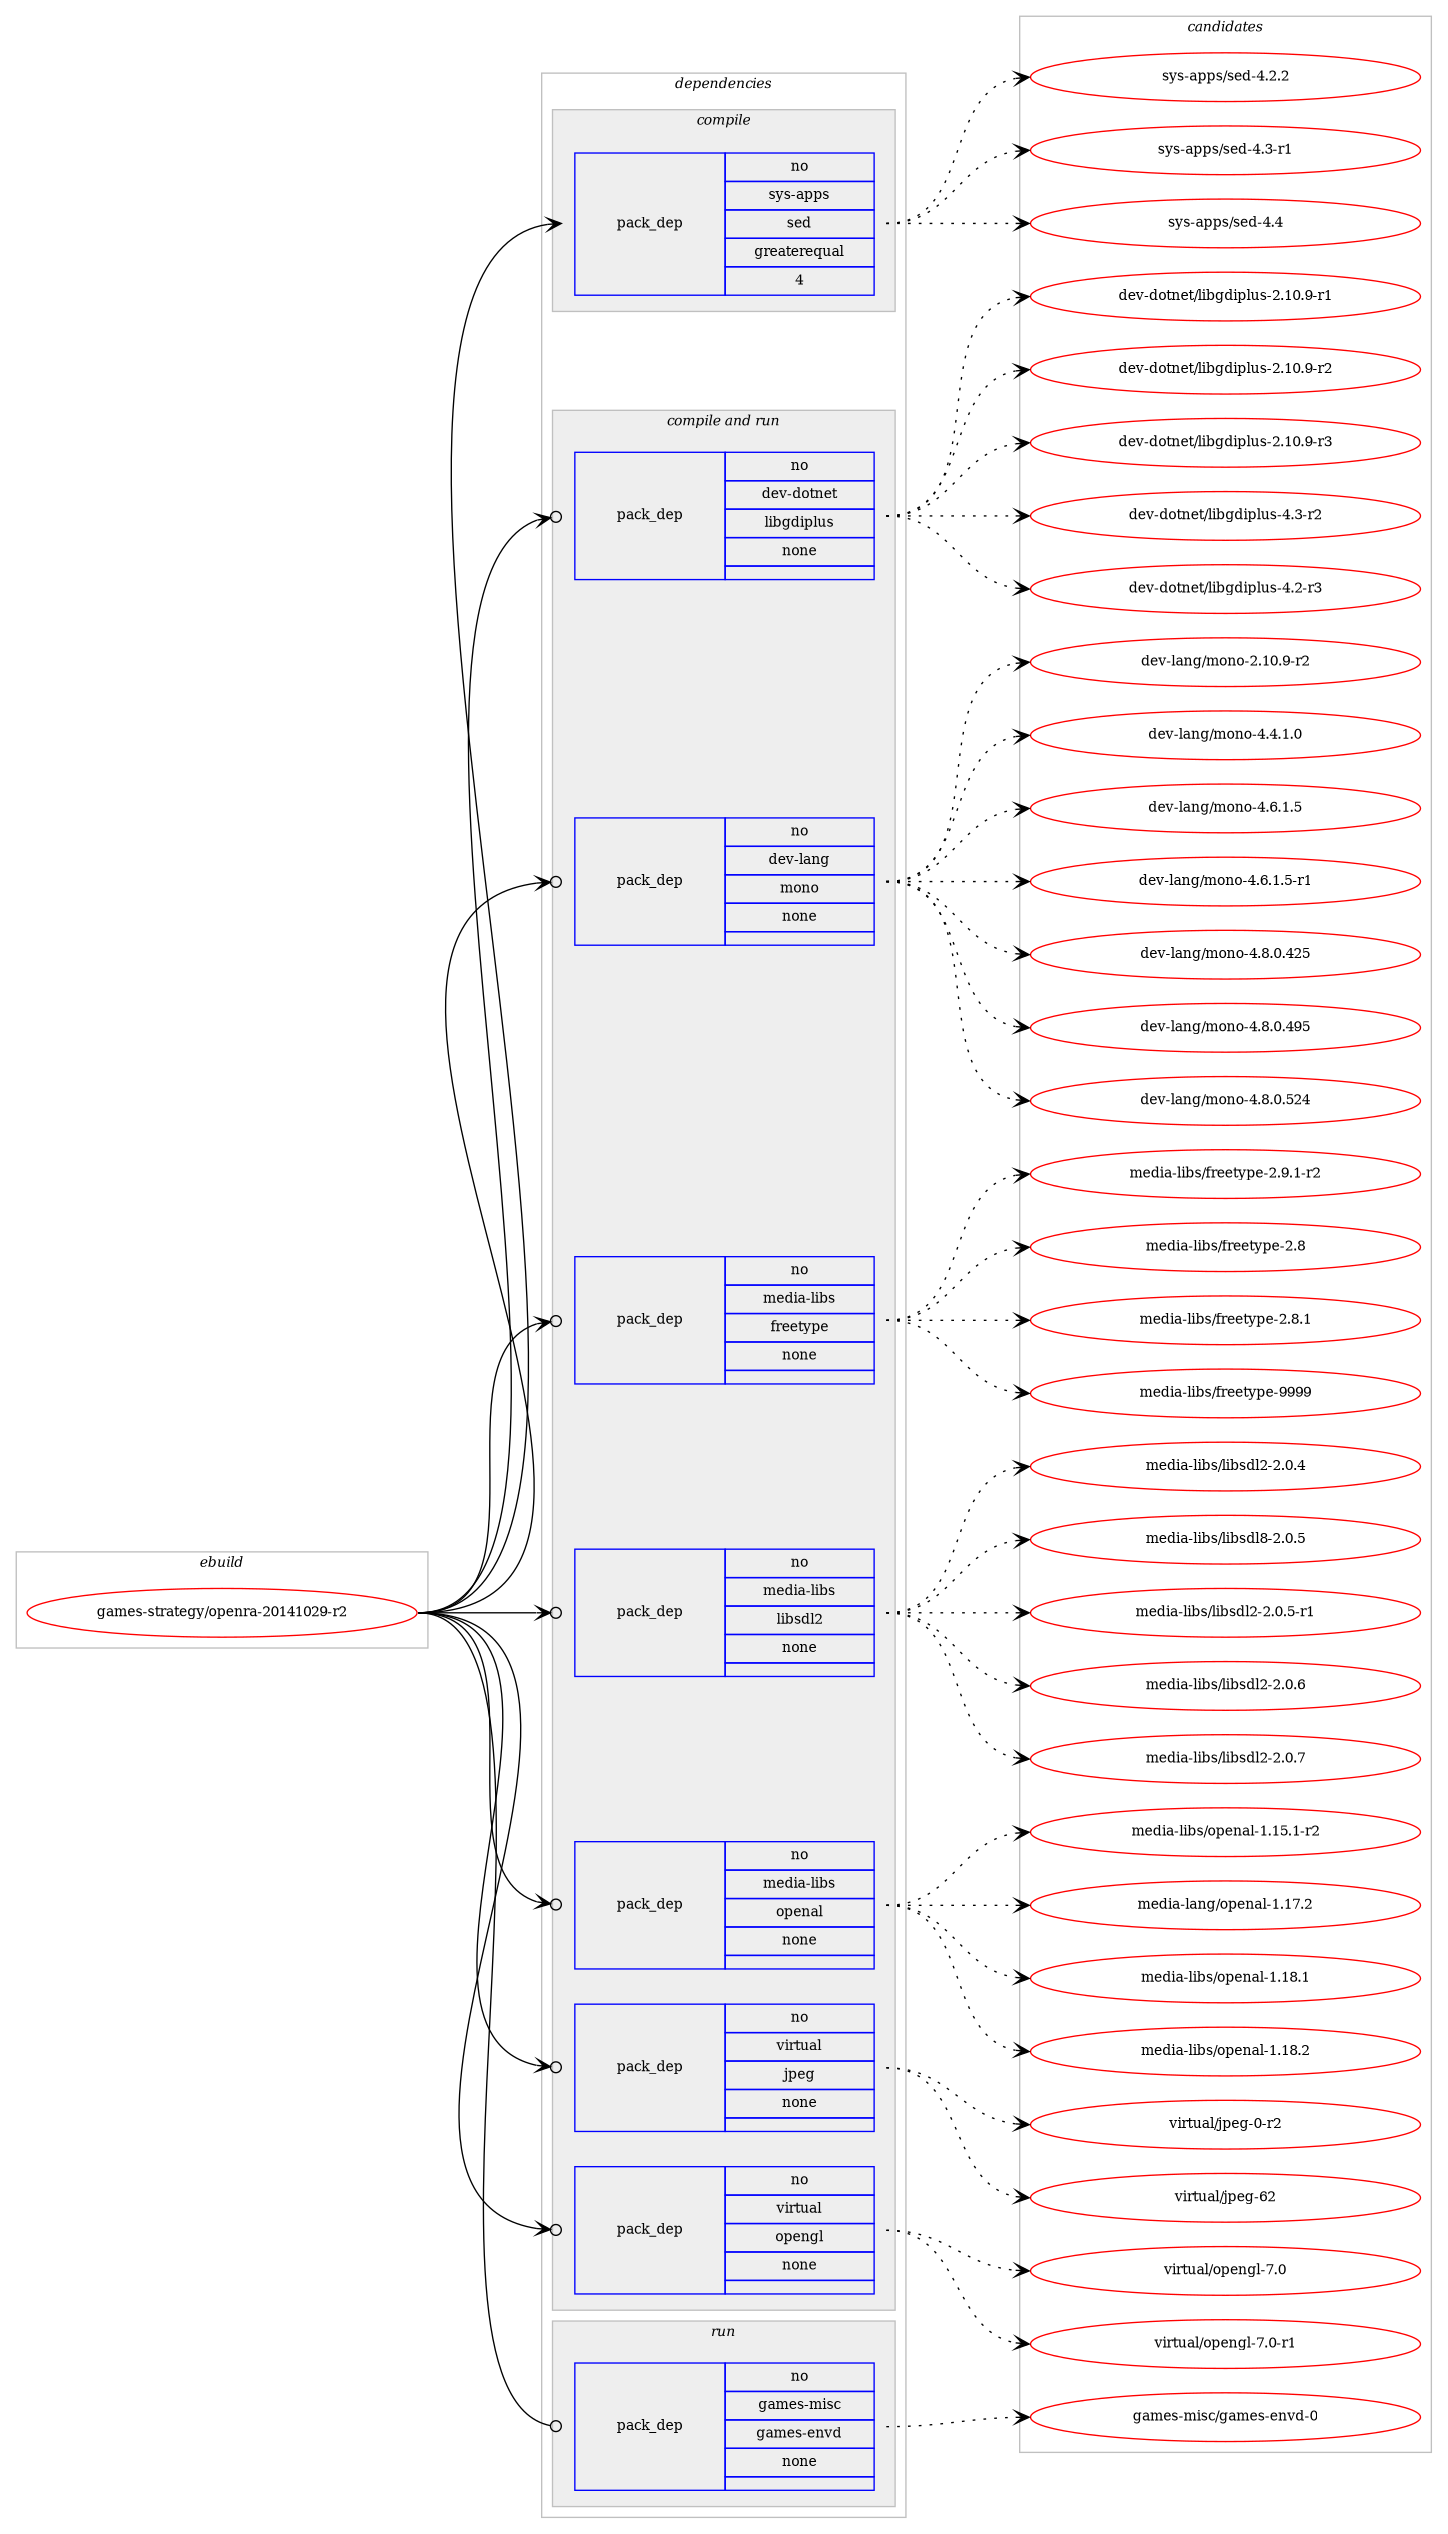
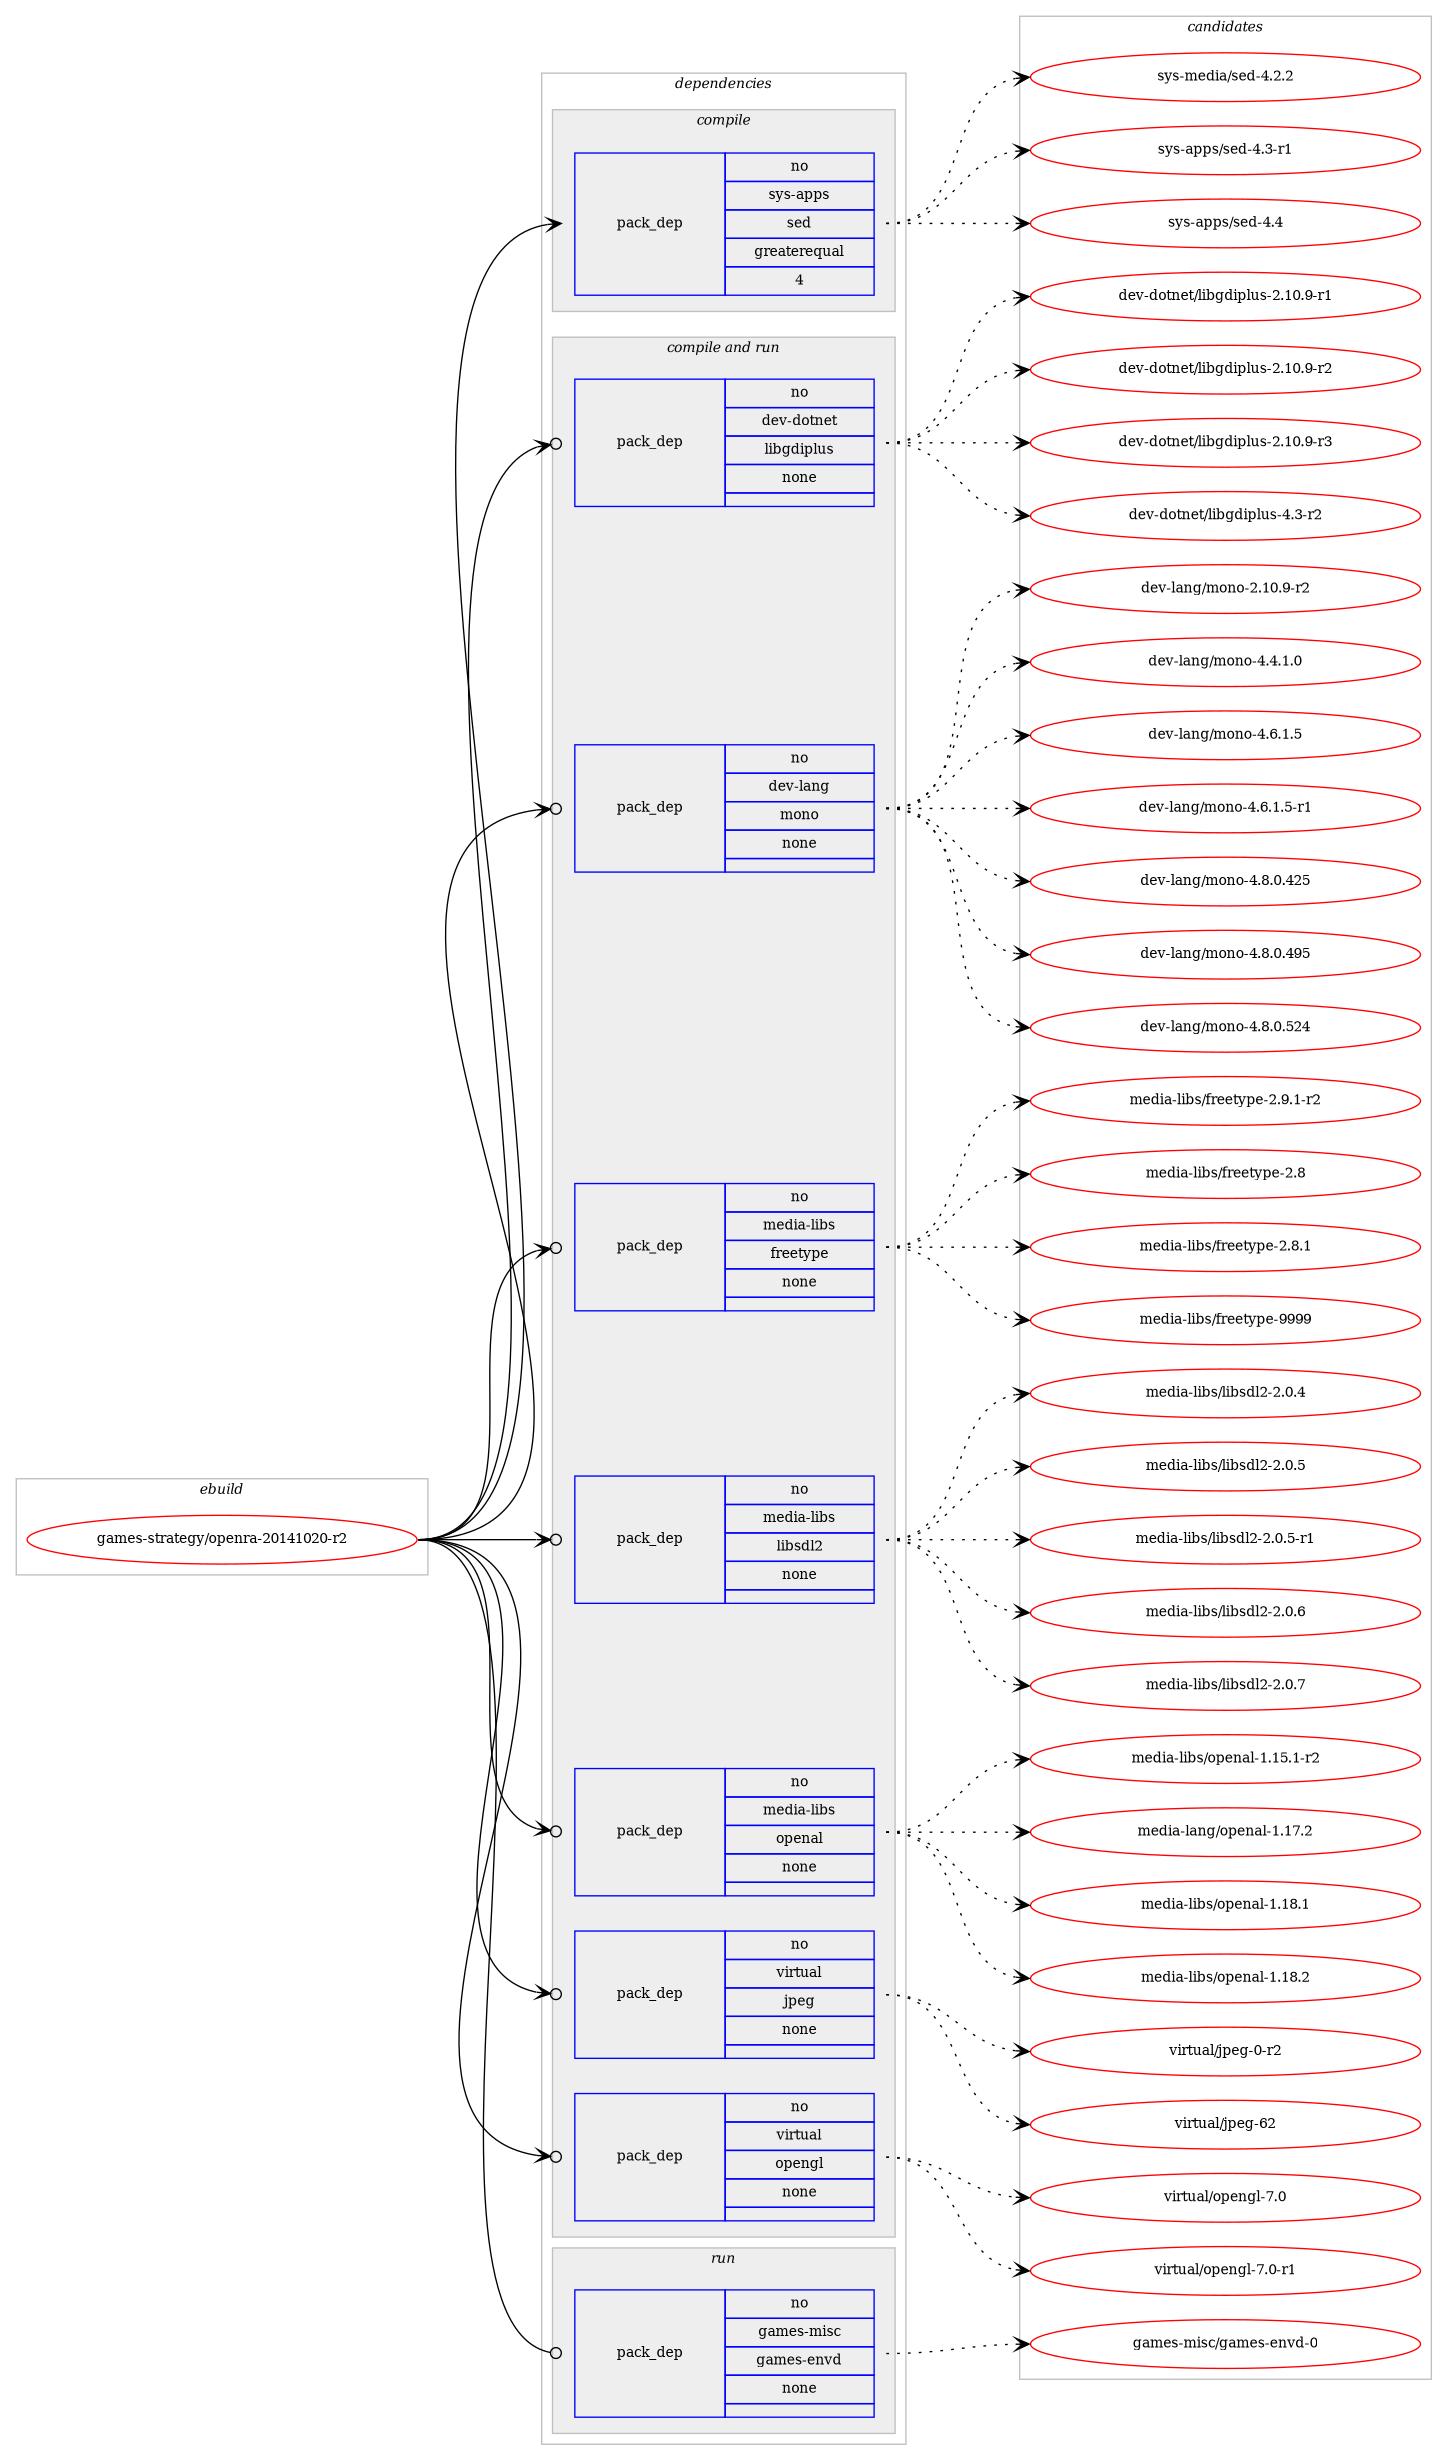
node "sys-apps/sed-4.2.2": label "sys-apps/sed-4.2.2" -> "sys-media/sed-4.2.2"
node "dev-dotnet/libgdiplus-4.2-r3": removed
node "media-libs/libsdl8-2.0.5": label "media-libs/libsdl8-2.0.5" -> "media-libs/libsdl2-2.0.5"
node "games-strategy/openra-20141029-r2": label "games-strategy/openra-20141029-r2" -> "games-strategy/openra-20141020-r2"
